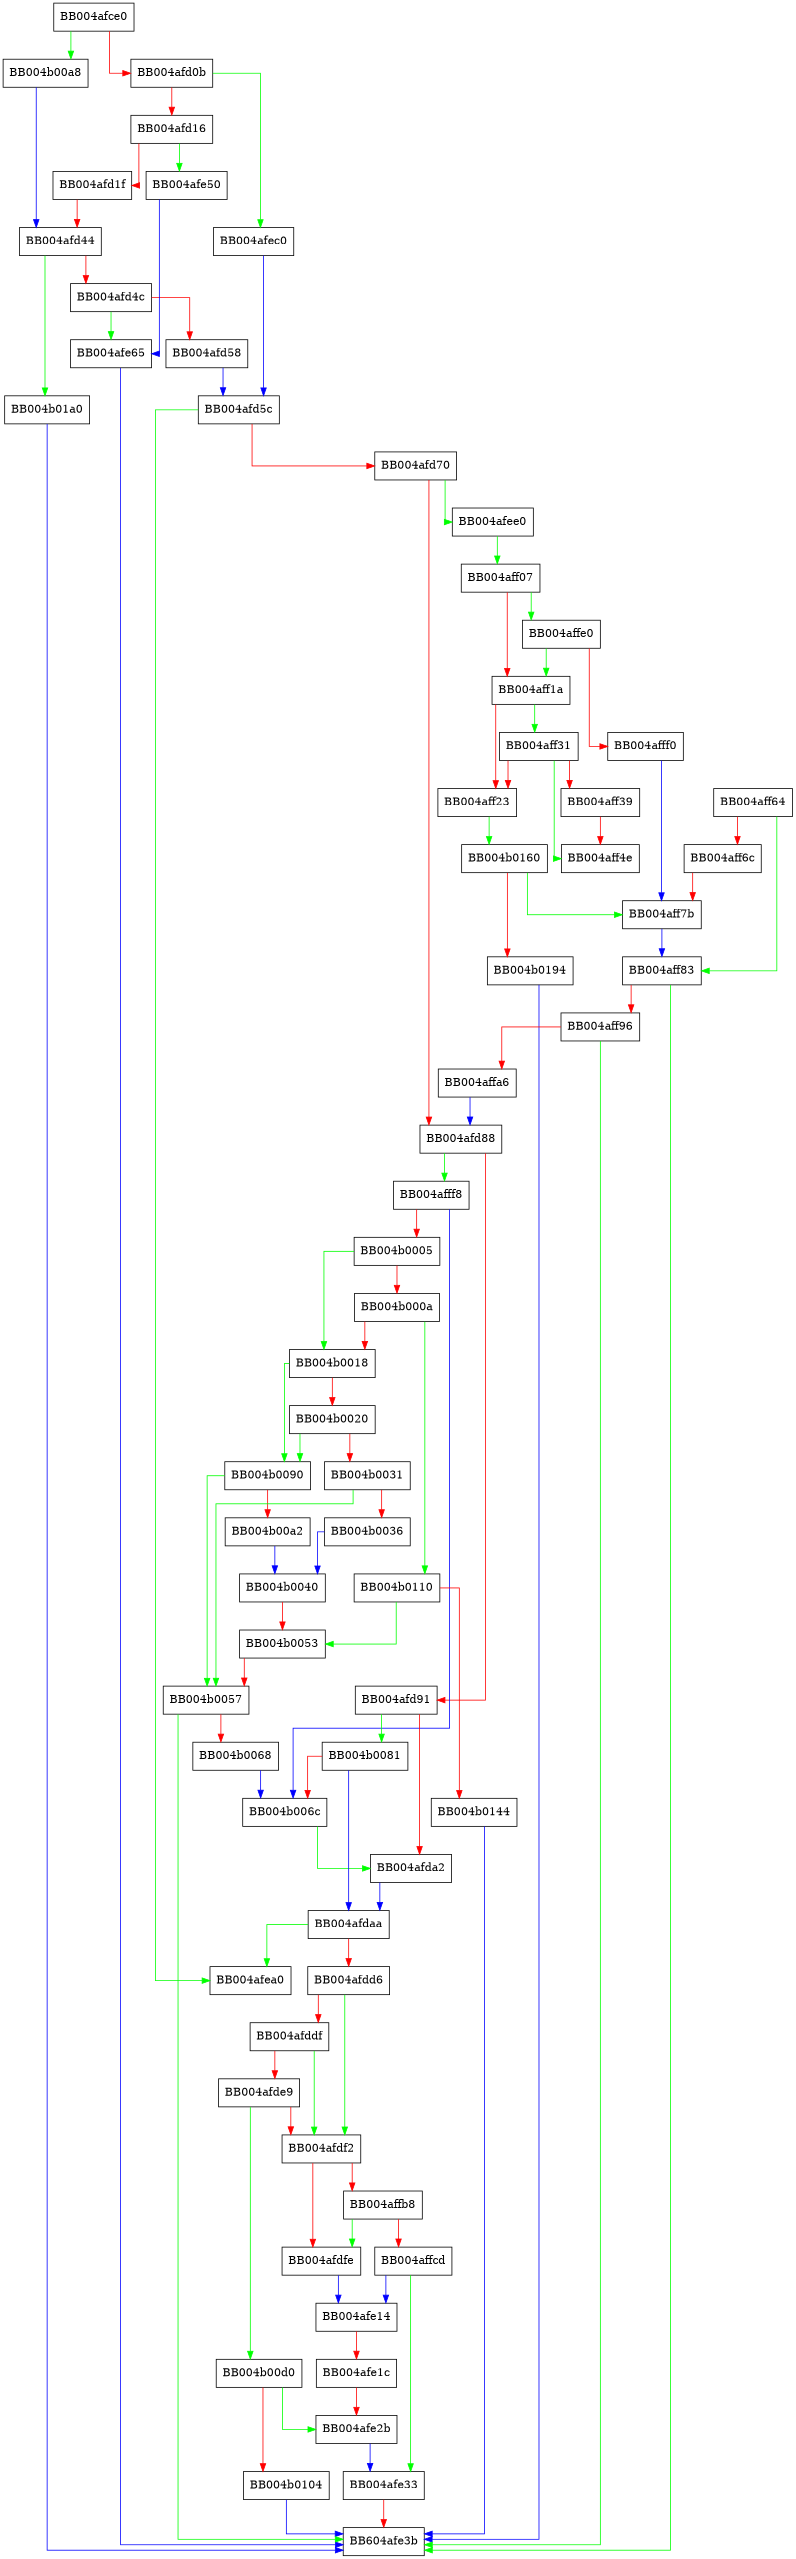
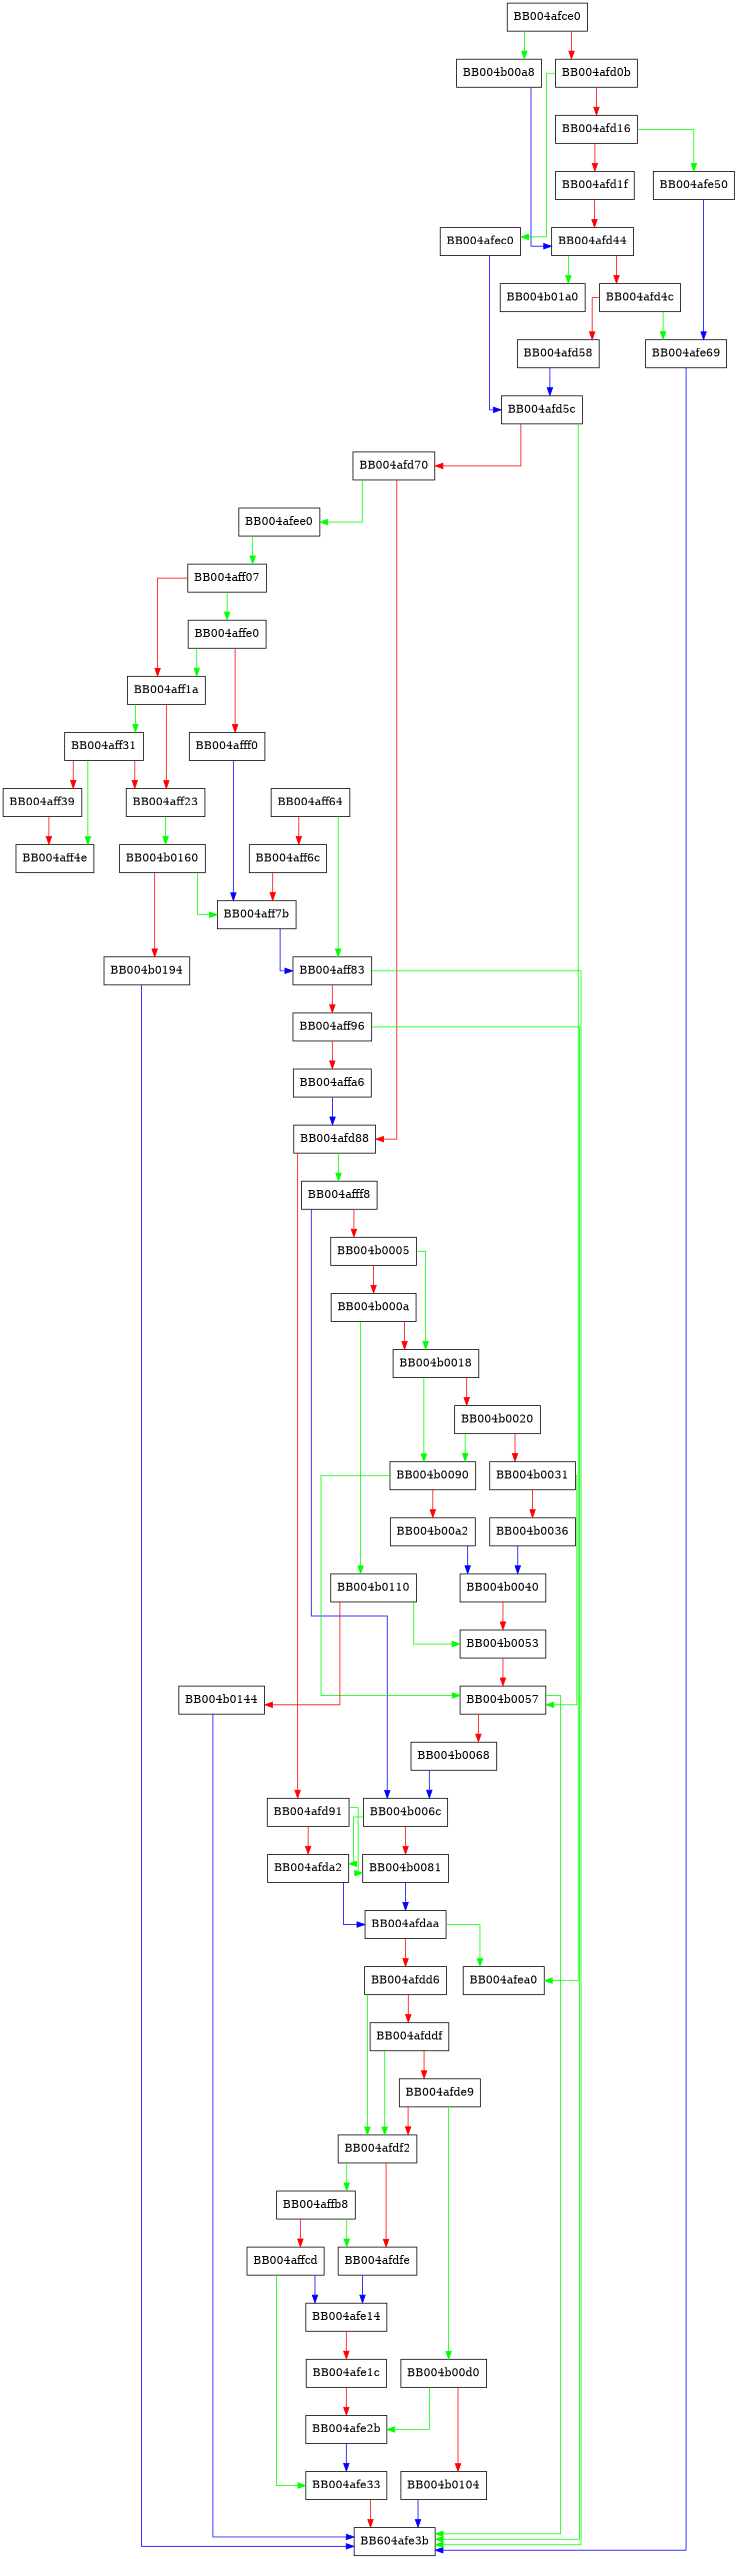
node "BB004afe65": label "BB004afe65" -> "BB004afe69"
edge "BB004b01a0" -> "BB604afe3b": removed
edge "BB004b0081" -> "BB004b006c": reversed
edge "BB004afdf2" -> "BB004affb8": color red -> green
